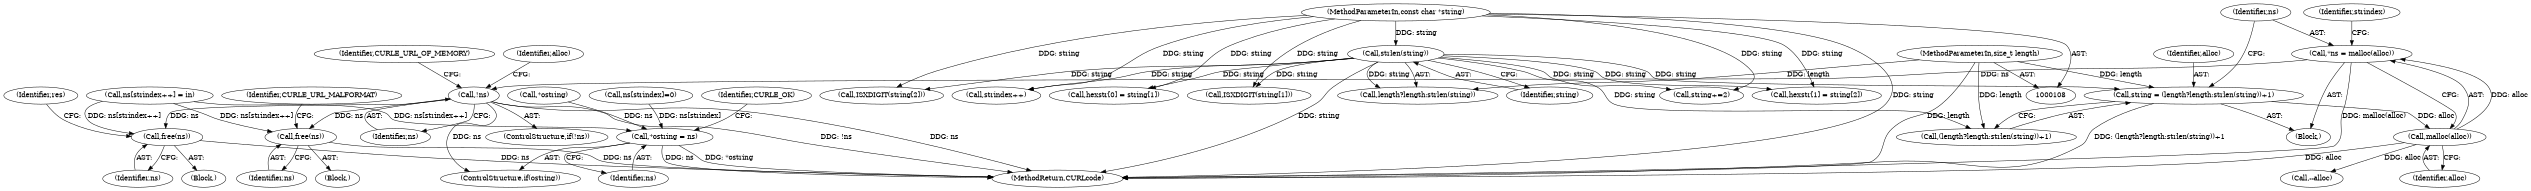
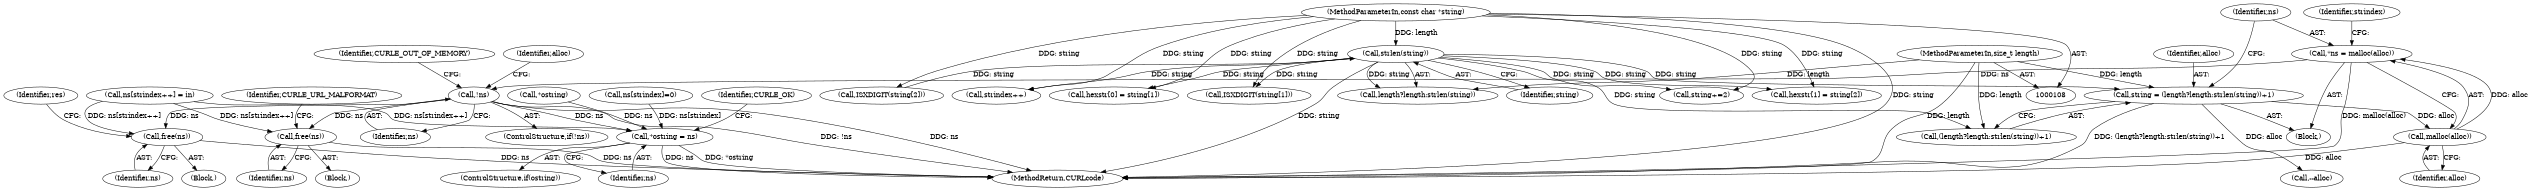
edge "(MethodParameterIn,const char *string)" -> "(Call,strlen(string))": label "DDG: string" -> "DDG: length"
node "(Identifier,CURLE_URL_OF_MEMORY)": label "(Identifier,CURLE_URL_OF_MEMORY)" -> "(Identifier,CURLE_OUT_OF_MEMORY)"
edge "(Call,strlen(string))" -> "(Call,ISXDIGIT(string[2]))": reversed
edge "(Call,!ns)" -> "(ControlStructure,if(ostring))": now "(Call,!ns)" -> "(Call,*ostring = ns)"
edge "(Call,malloc(alloc))" -> "(Call,--alloc)": now "(Call,string = (length?length:strlen(string))+1)" -> "(Call,--alloc)"
